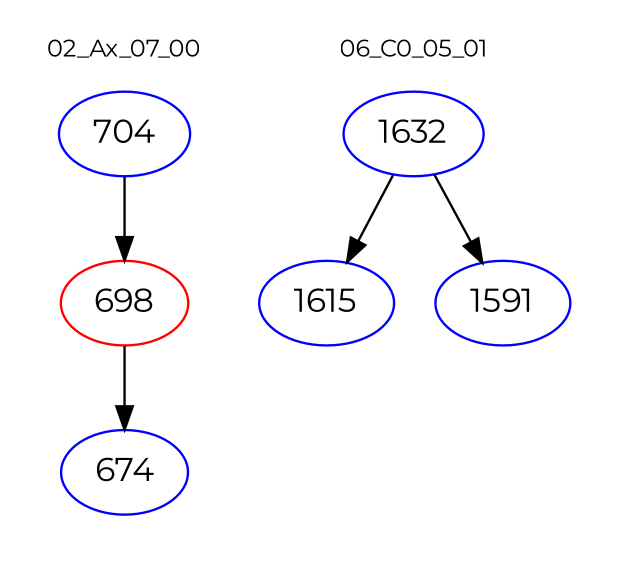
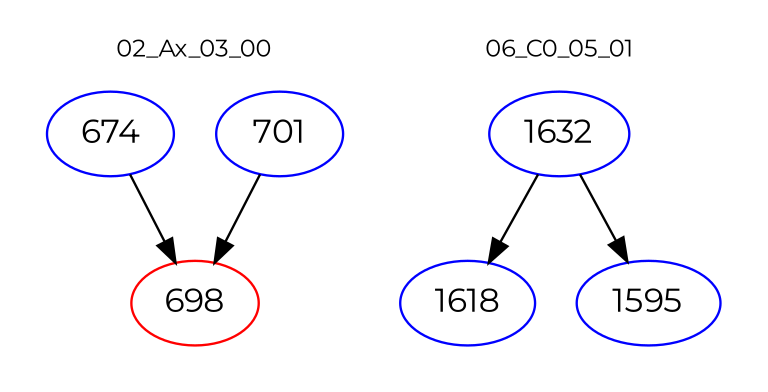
cluster "02_Ax_07_00": label "02_Ax_07_00" -> "02_Ax_03_00"
node "704": label "704" -> "701"
node "1615": label "1615" -> "1618"
node "1591": label "1591" -> "1595"
edge "698" -> "674": reversed
